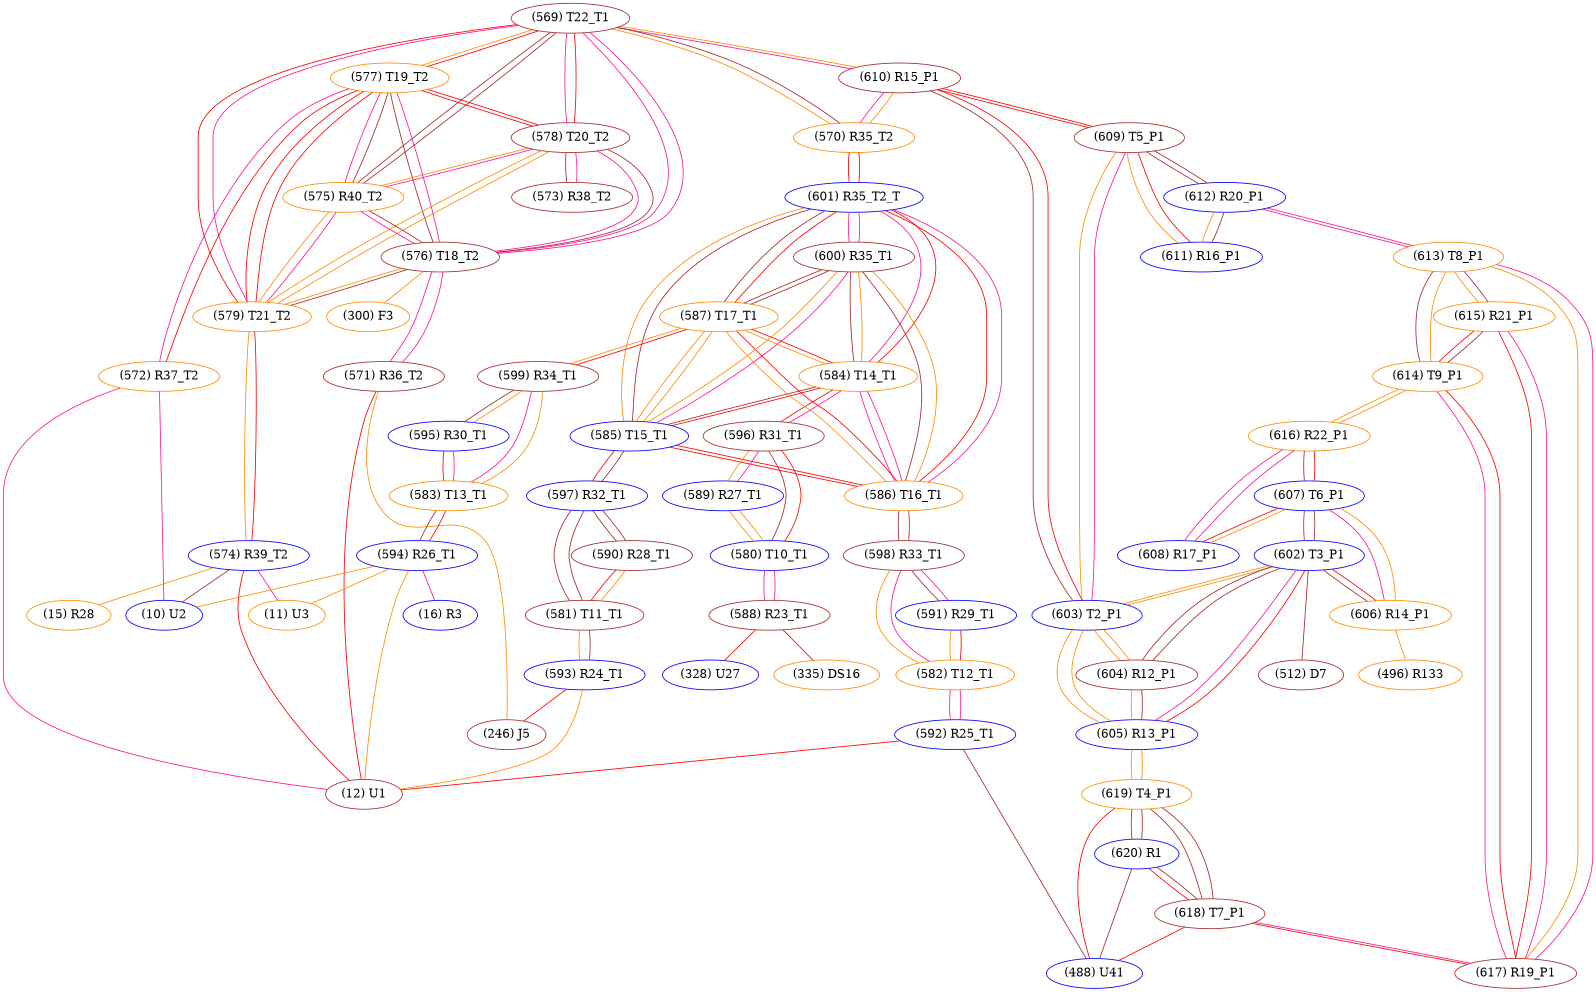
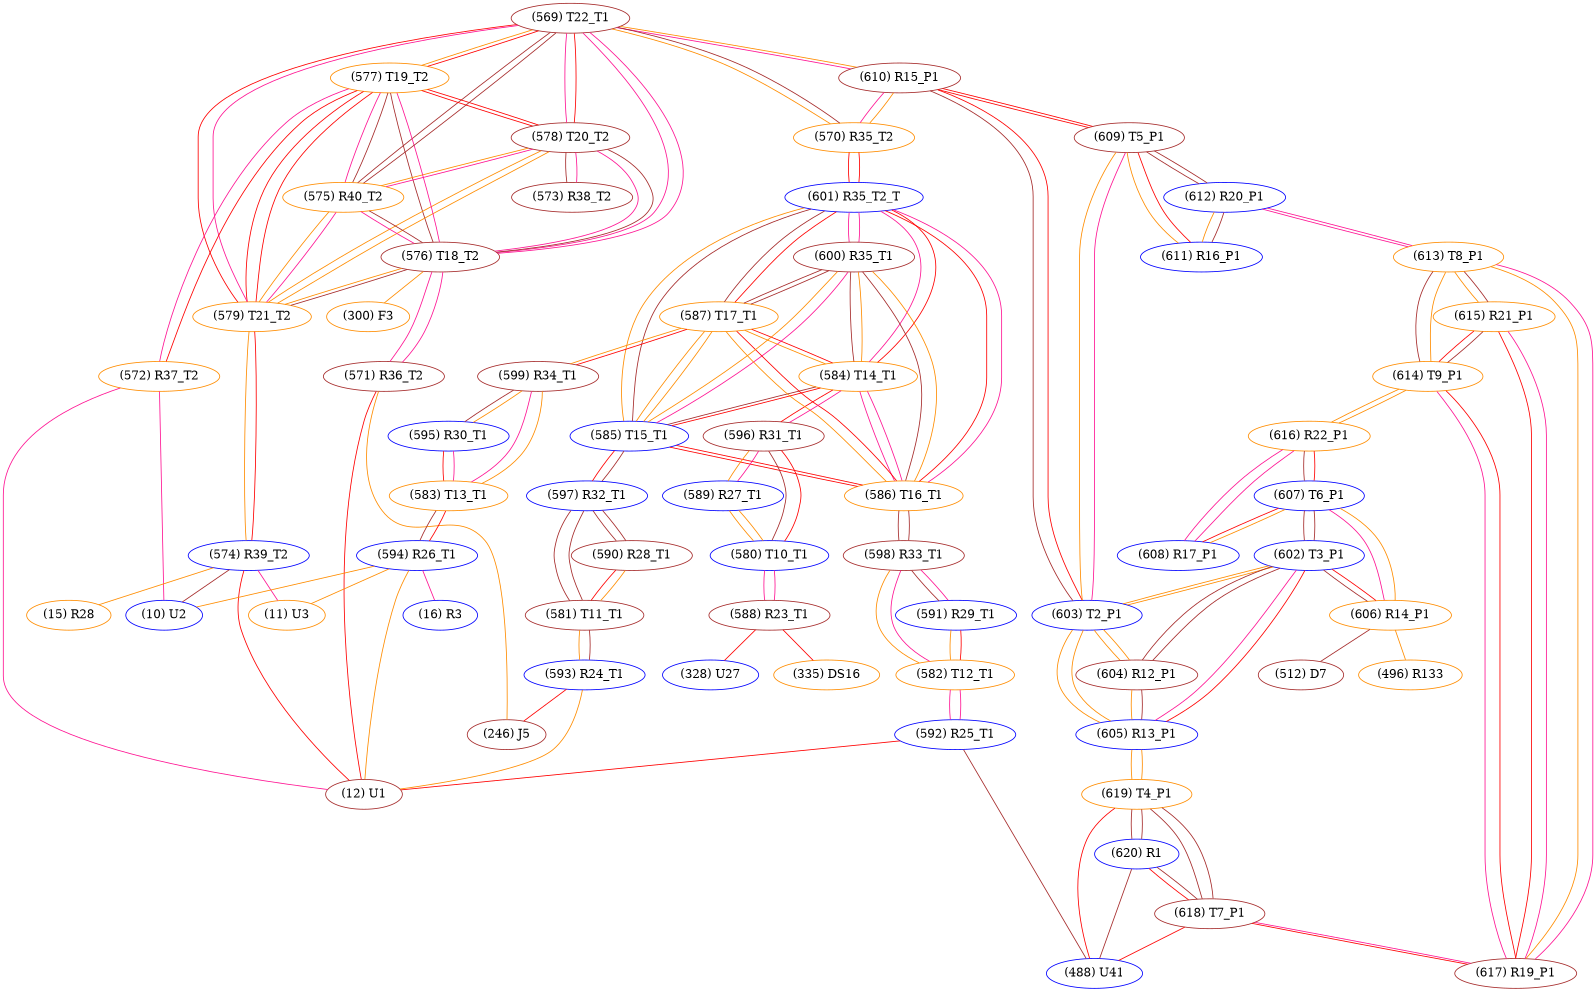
edge "(602) T3_P1" -- "(512) D7": now "(606) R14_P1" -- "(512) D7"
